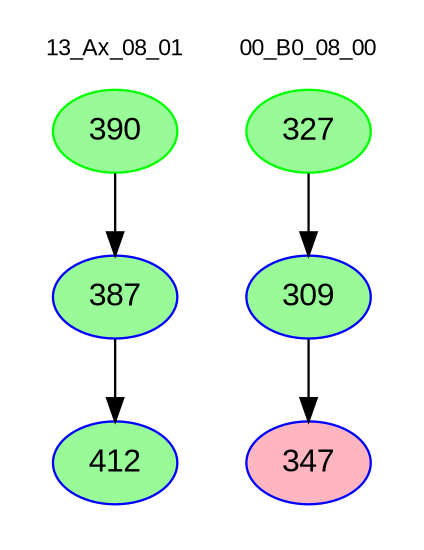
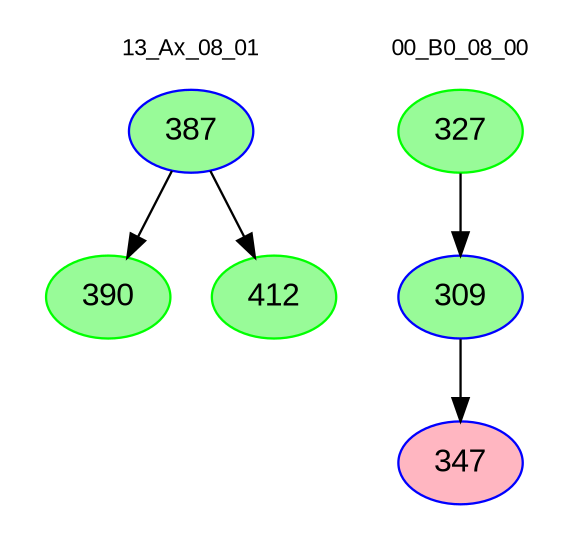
edge "390" -> "387": reversed
node "412": color blue -> green
